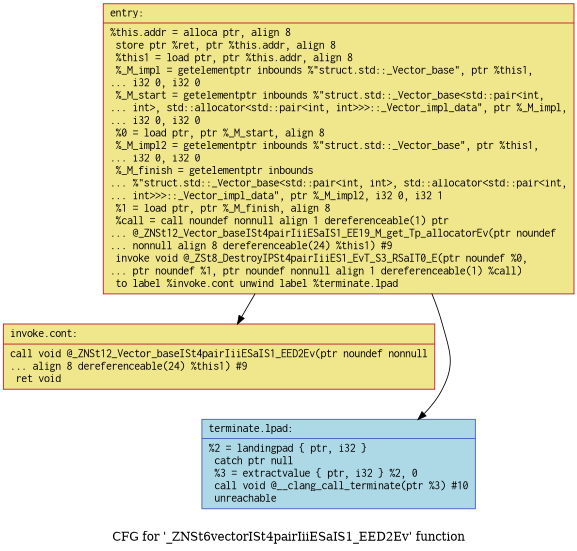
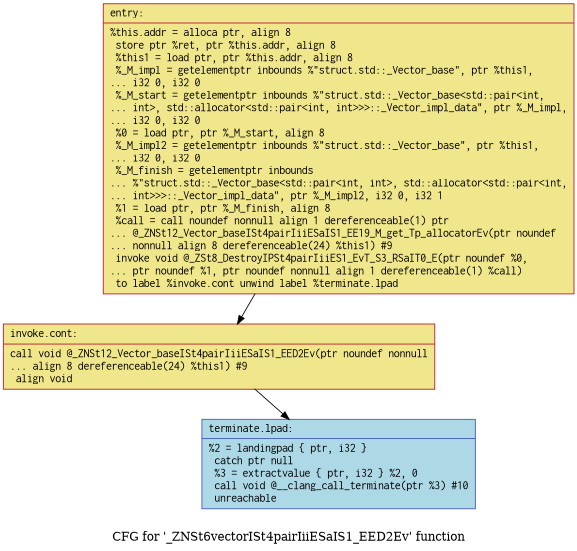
edge "entry:" -> "terminate.lpad:": now "invoke.cont:" -> "terminate.lpad:"
node "invoke.cont:": text "ret void" -> "align void"
